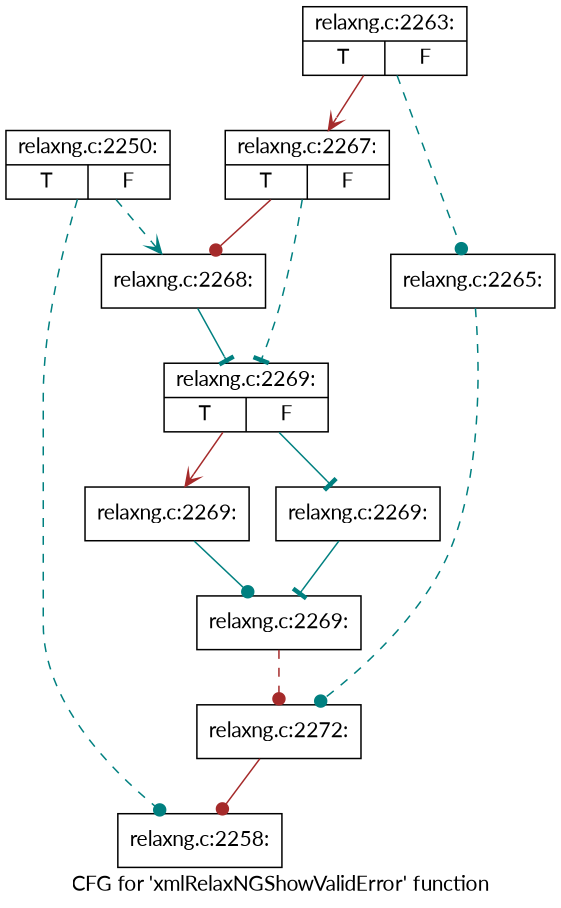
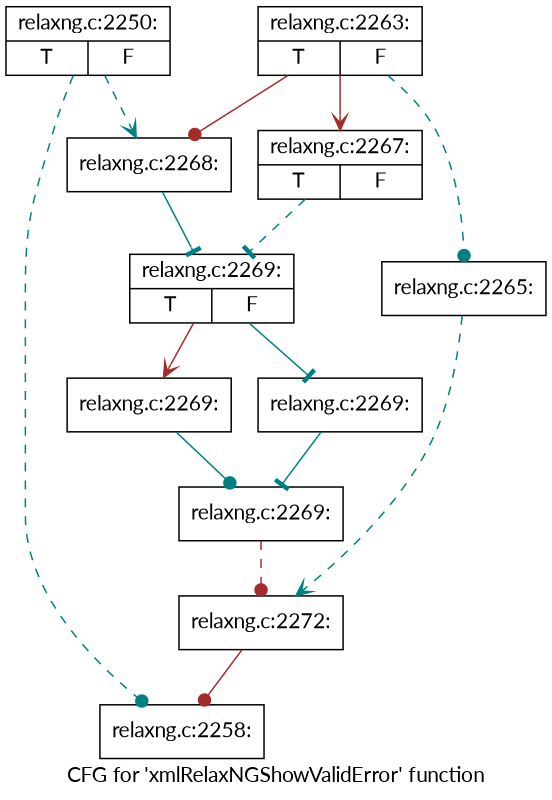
edge "relaxng.c:2267:" -> "relaxng.c:2268:": now "relaxng.c:2263:" -> "relaxng.c:2268:"
edge "relaxng.c:2265:" -> "relaxng.c:2272:": arrowhead dot -> vee
